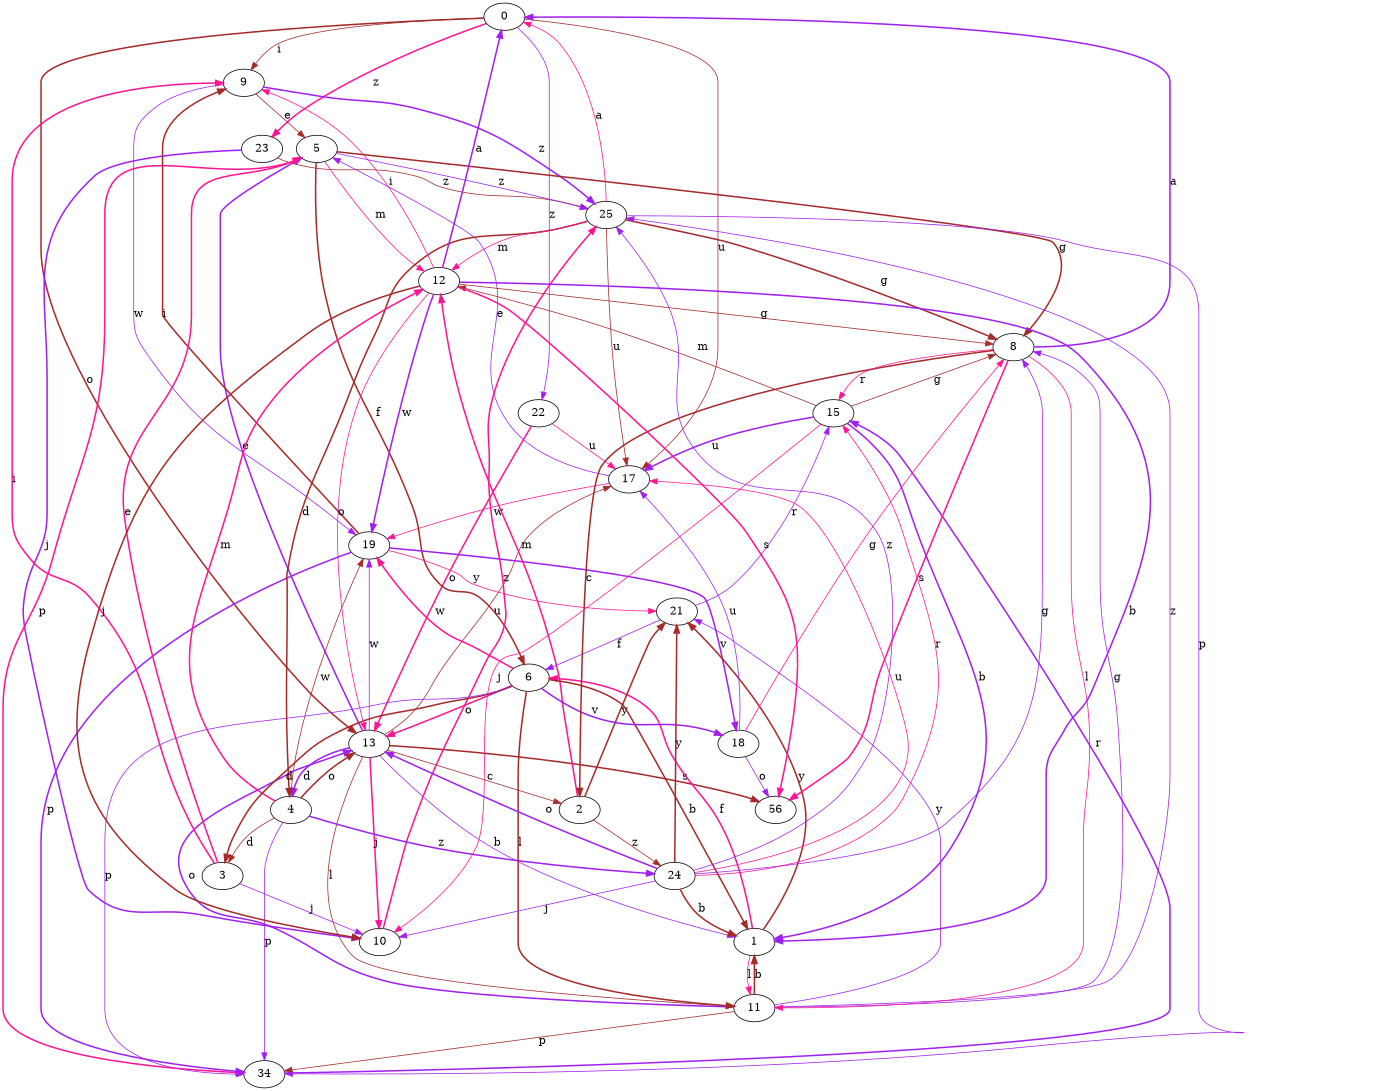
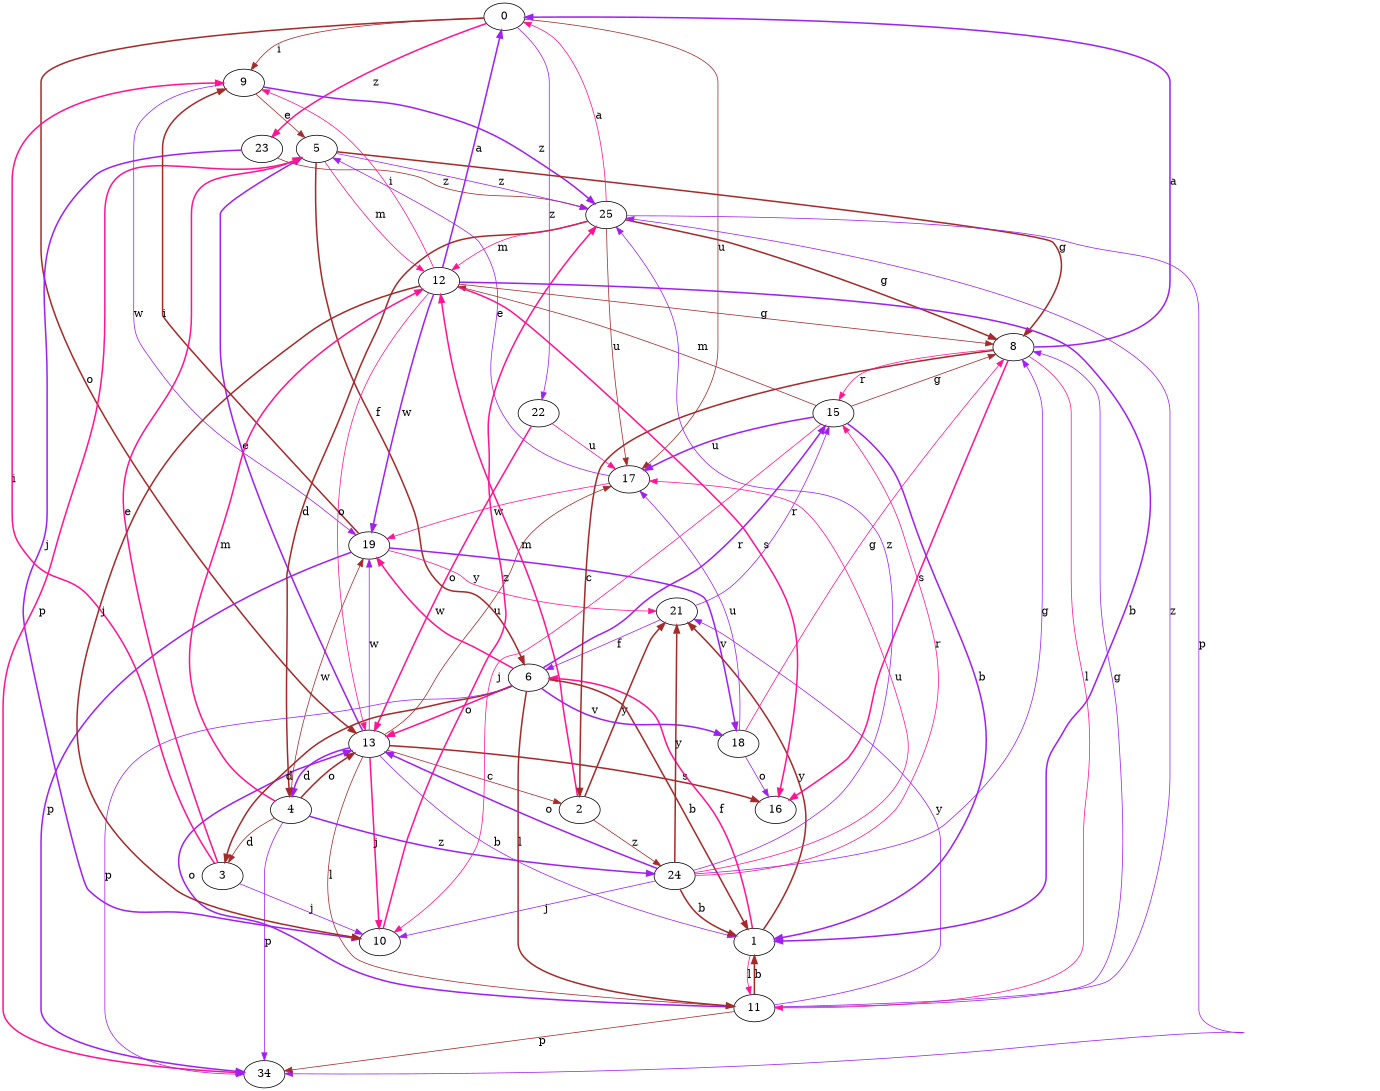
node "56": label "56" -> "16"
edge "34" -> "15": now "6" -> "15"
